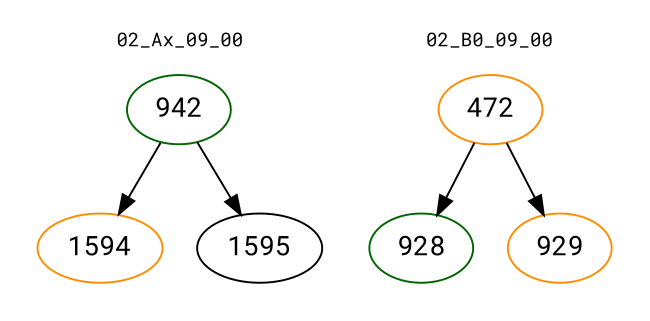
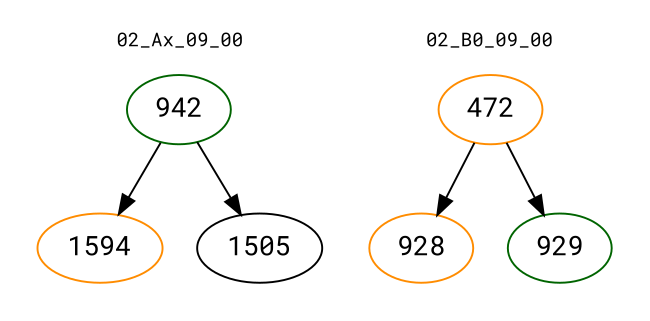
node "1595": label "1595" -> "1505"
node "928": color darkgreen -> darkorange
node "929": color darkorange -> darkgreen
